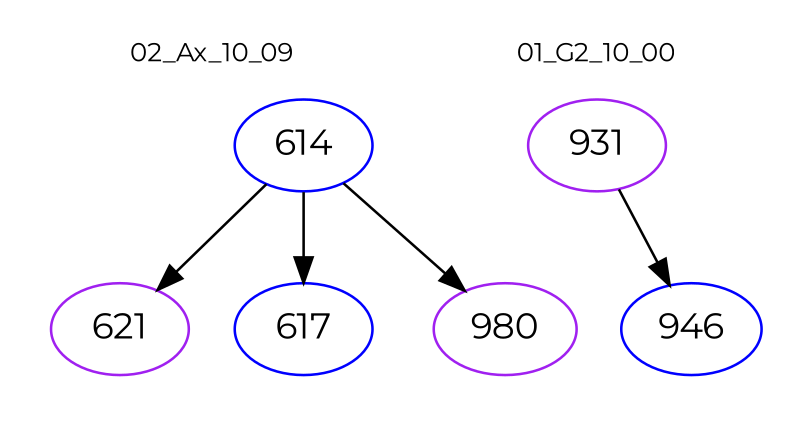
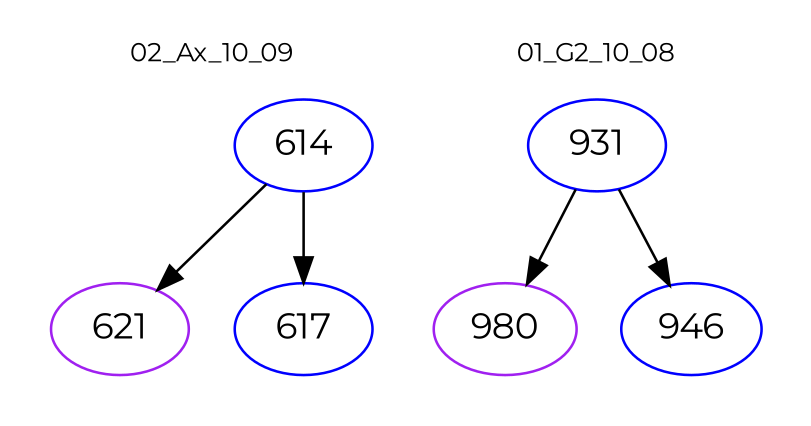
cluster "01_G2_10_00": label "01_G2_10_00" -> "01_G2_10_08"
node "931": color purple -> blue
edge "614" -> "980": now "931" -> "980"
